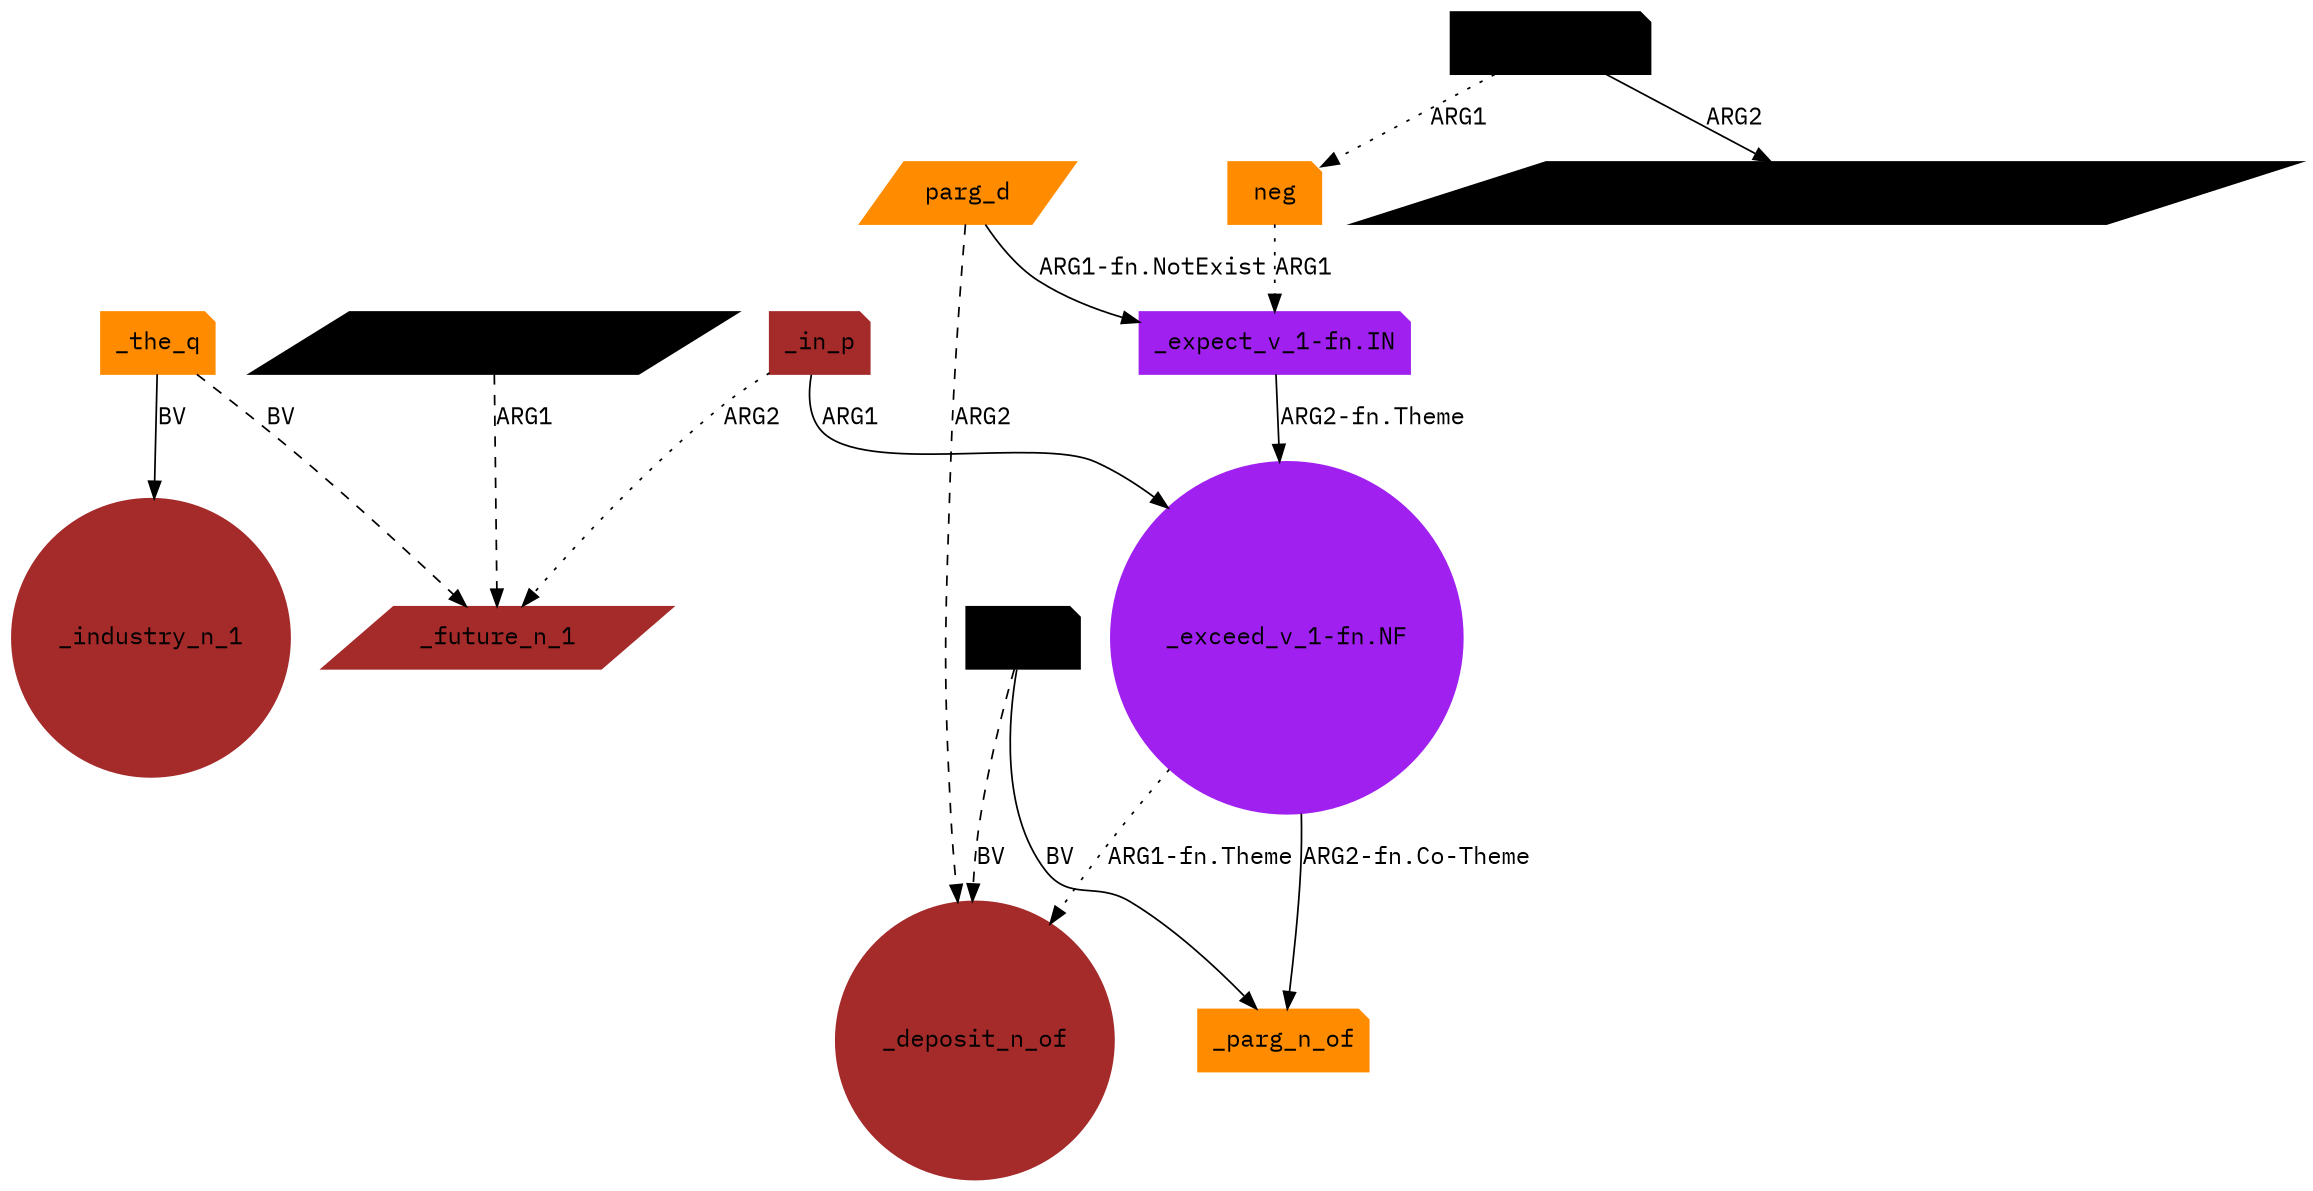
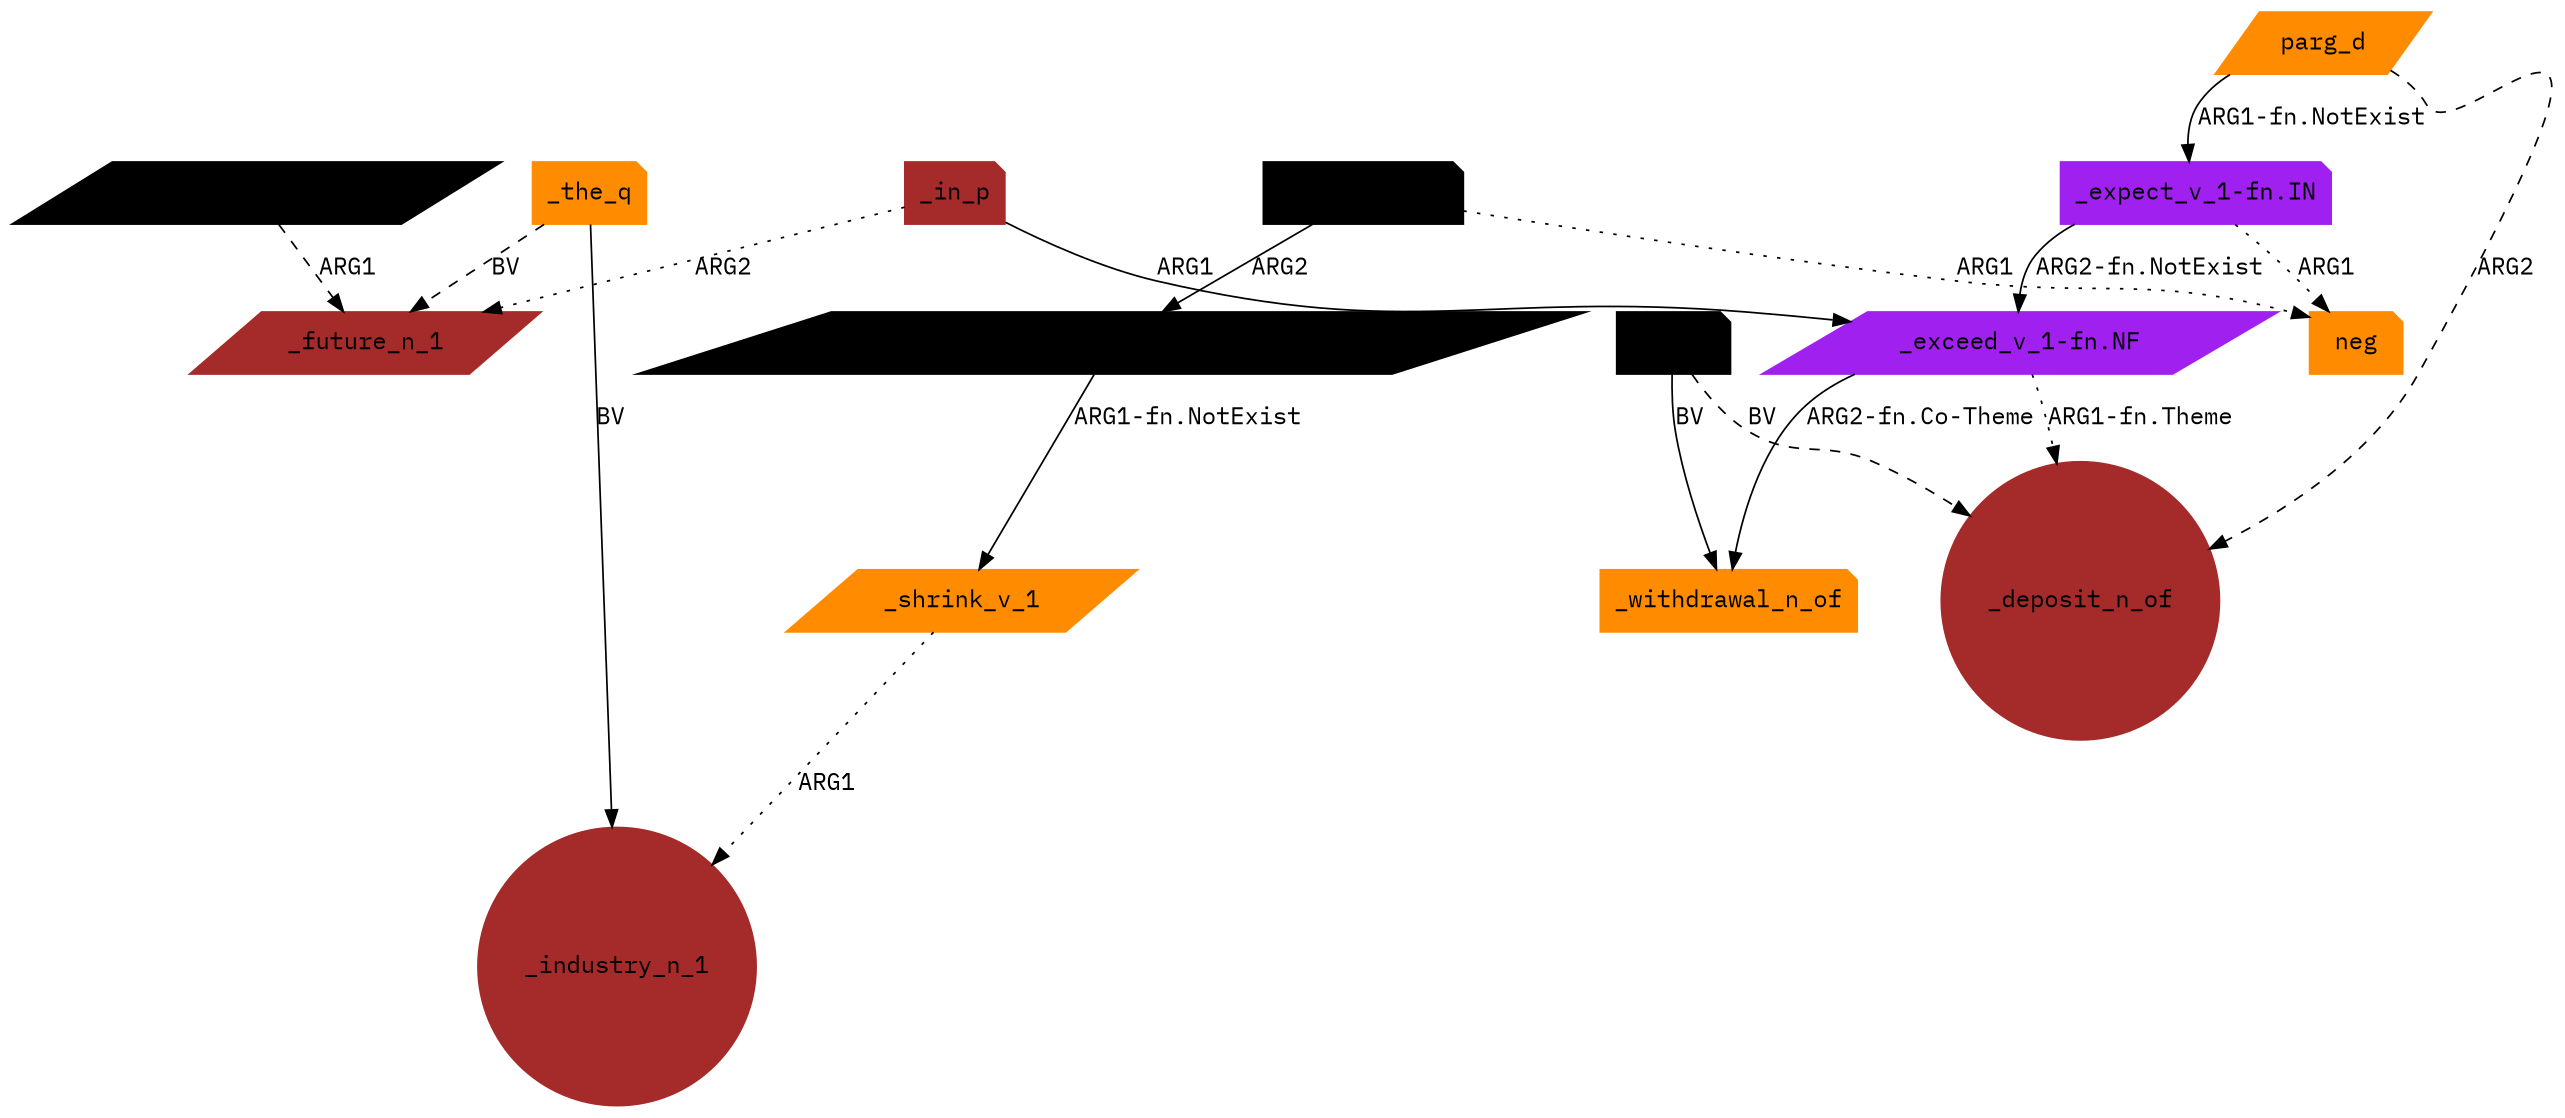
edge "neg" -> "_expect_v_1-fn.IN": reversed
edge "_expect_v_1-fn.IN" -> "_exceed_v_1-fn.NF": label "ARG2-fn.Theme" -> "ARG2-fn.NotExist"
node "_shrink_v_1": added
node "_exceed_v_1-fn.NF": shape circle -> parallelogram
node "_parg_n_of": label "_parg_n_of" -> "_withdrawal_n_of"
